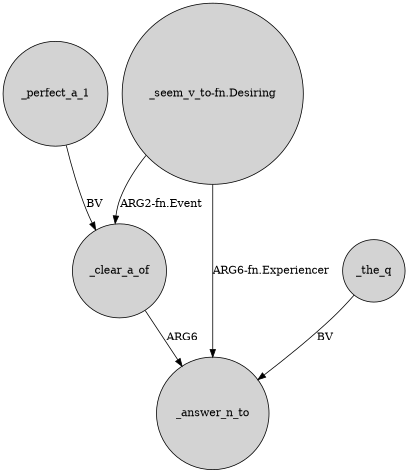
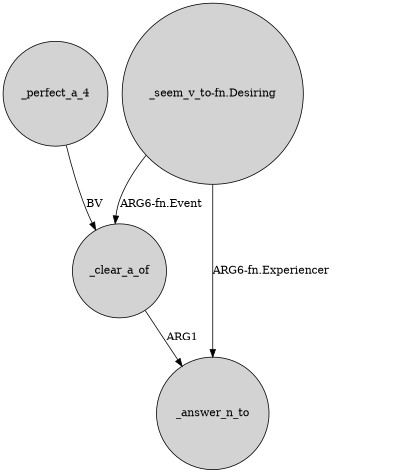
node "_perfect_a_1": label "_perfect_a_1" -> "_perfect_a_4"
edge "_seem_v_to-fn.Desiring" -> "_clear_a_of": label "ARG2-fn.Event" -> "ARG6-fn.Event"
node "_the_q": removed
edge "_clear_a_of" -> "_answer_n_to": label "ARG6" -> "ARG1"
